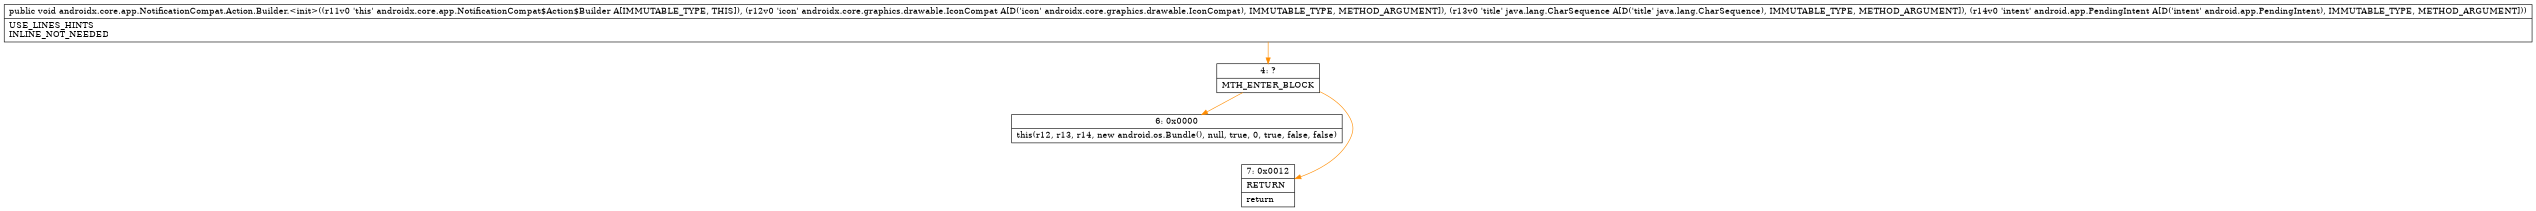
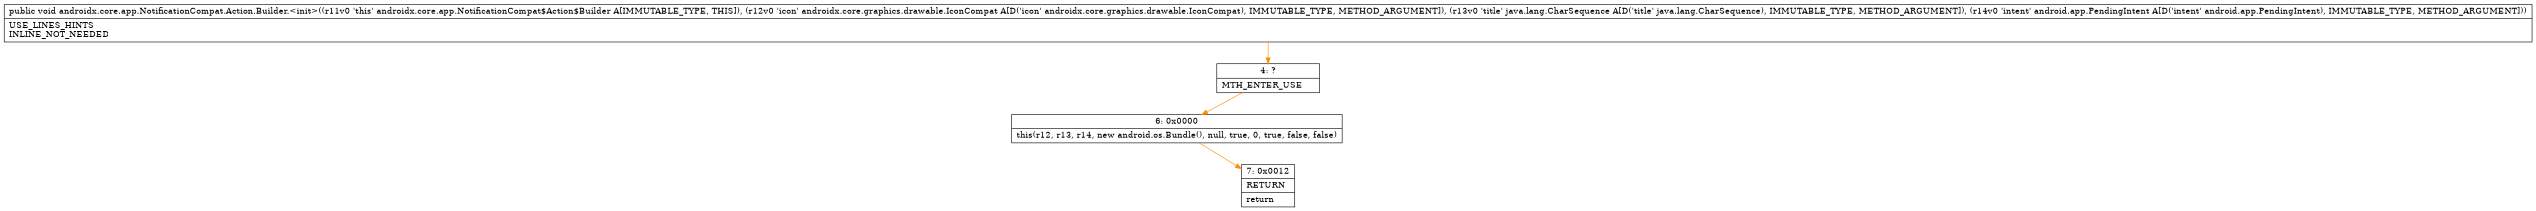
node "4: ?": text "MTH_ENTER_BLOCK" -> "MTH_ENTER_USE"
edge "4: ?" -> "7: 0x0012": now "6: 0x0000" -> "7: 0x0012"
